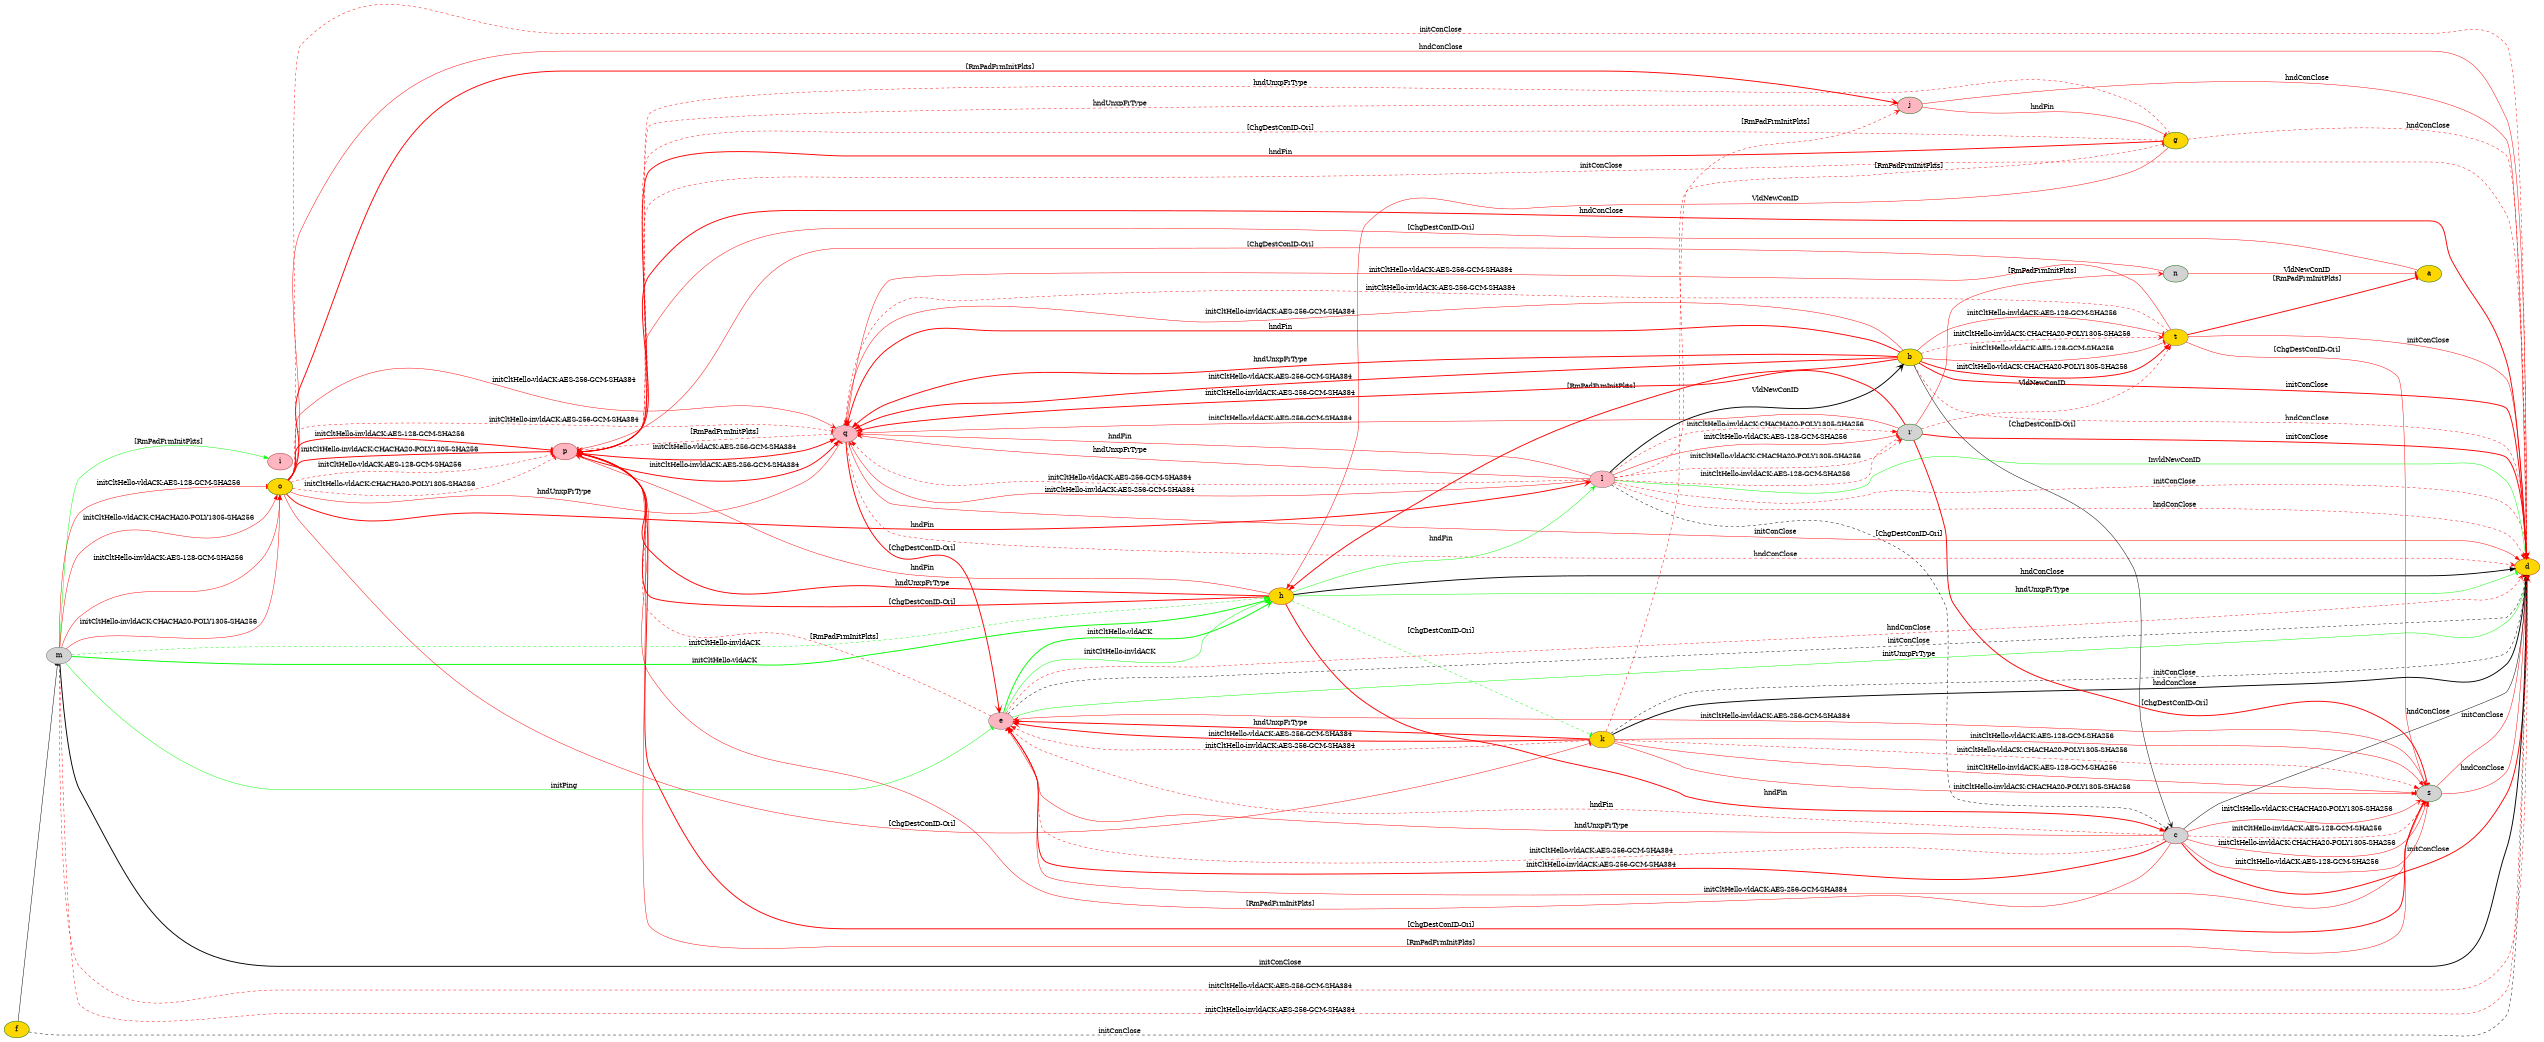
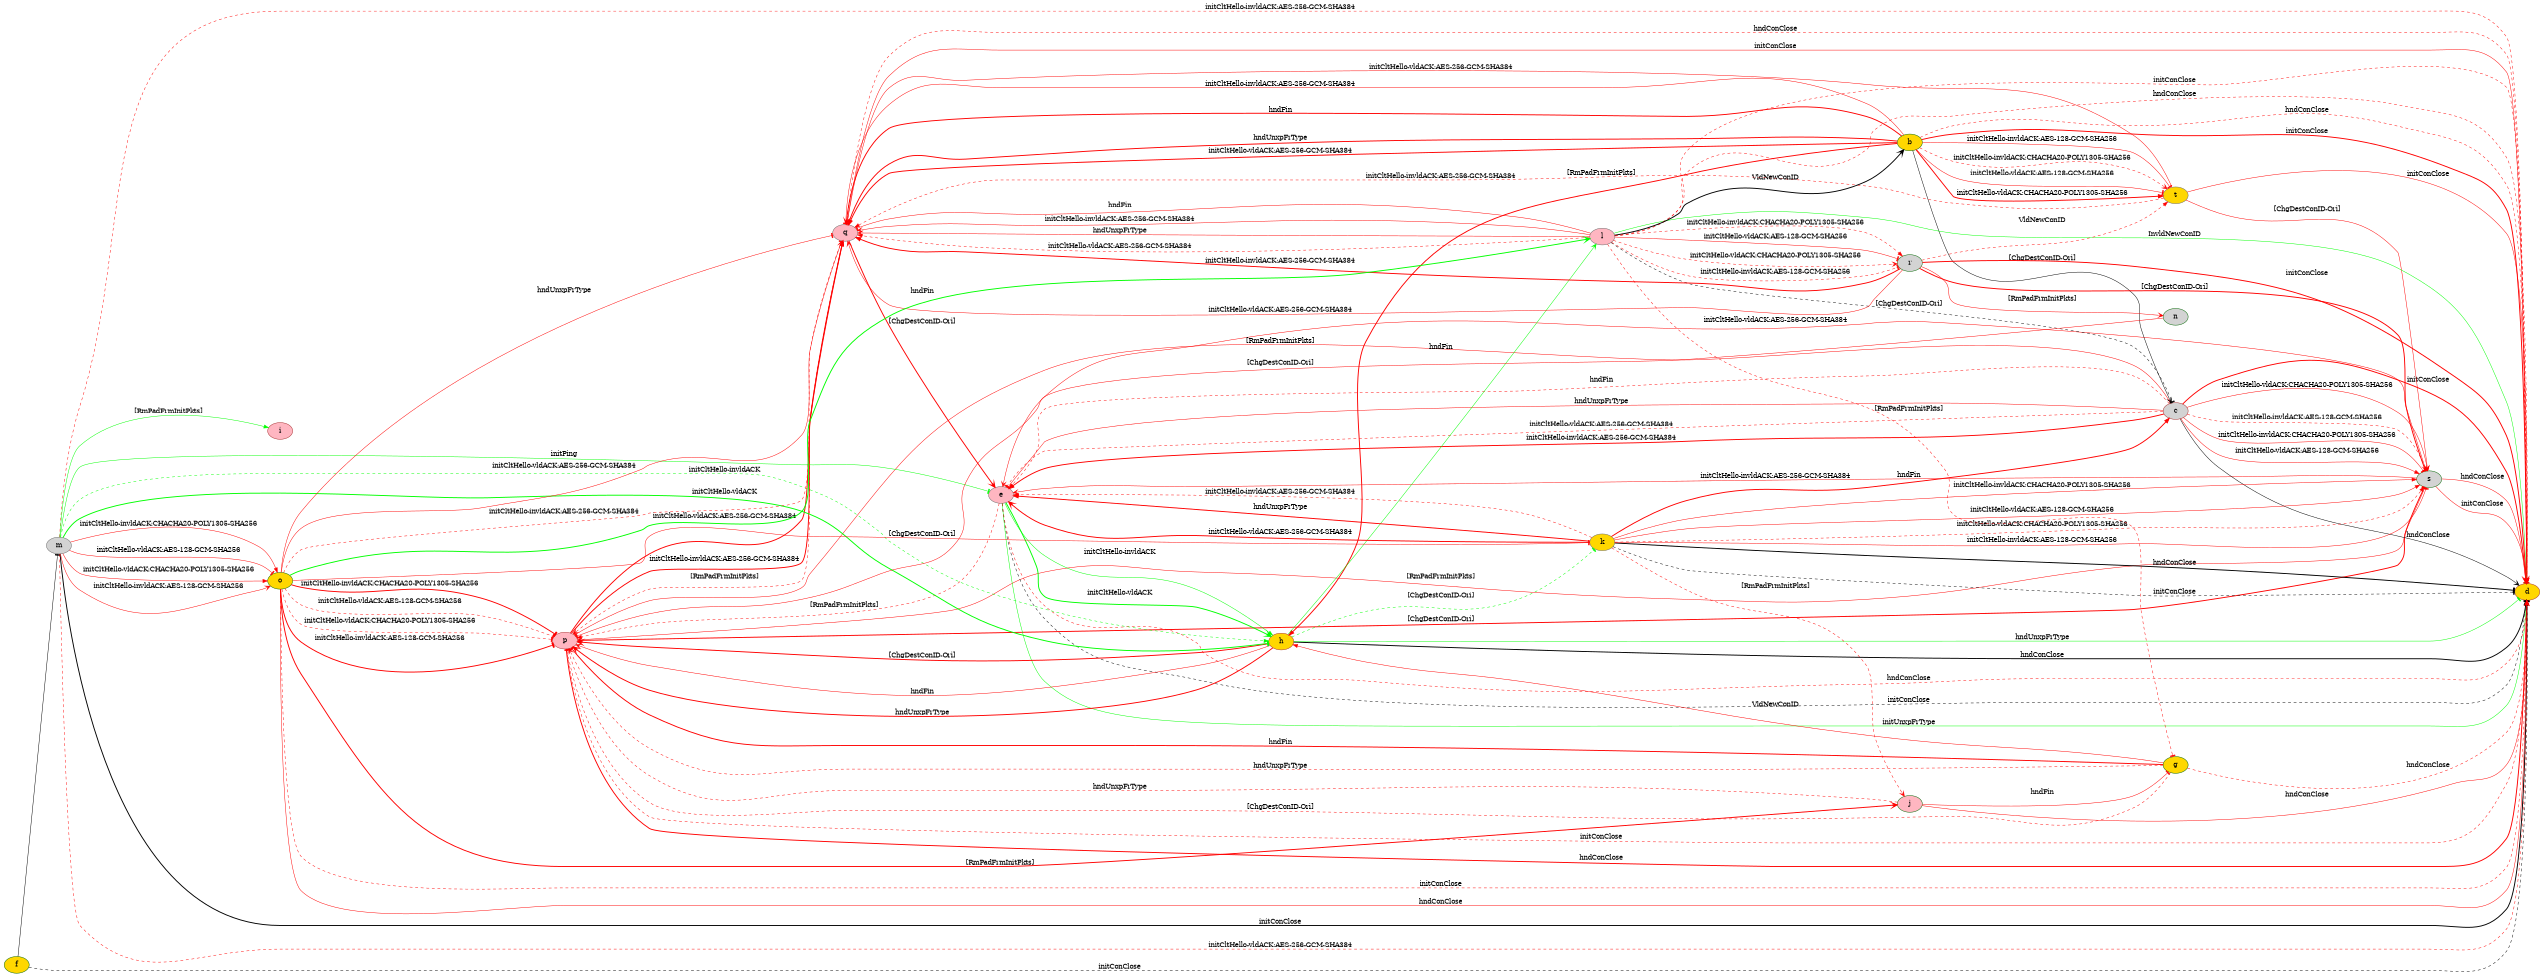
node "a": removed
edge "o" -> "l": color red -> green
edge "h" -> "c": now "k" -> "c"
